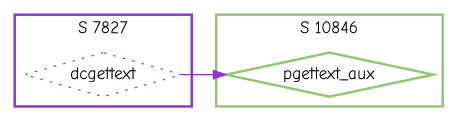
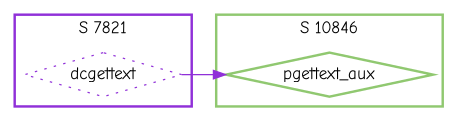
cluster "S 7827": label "S 7827" -> "S 7821"
